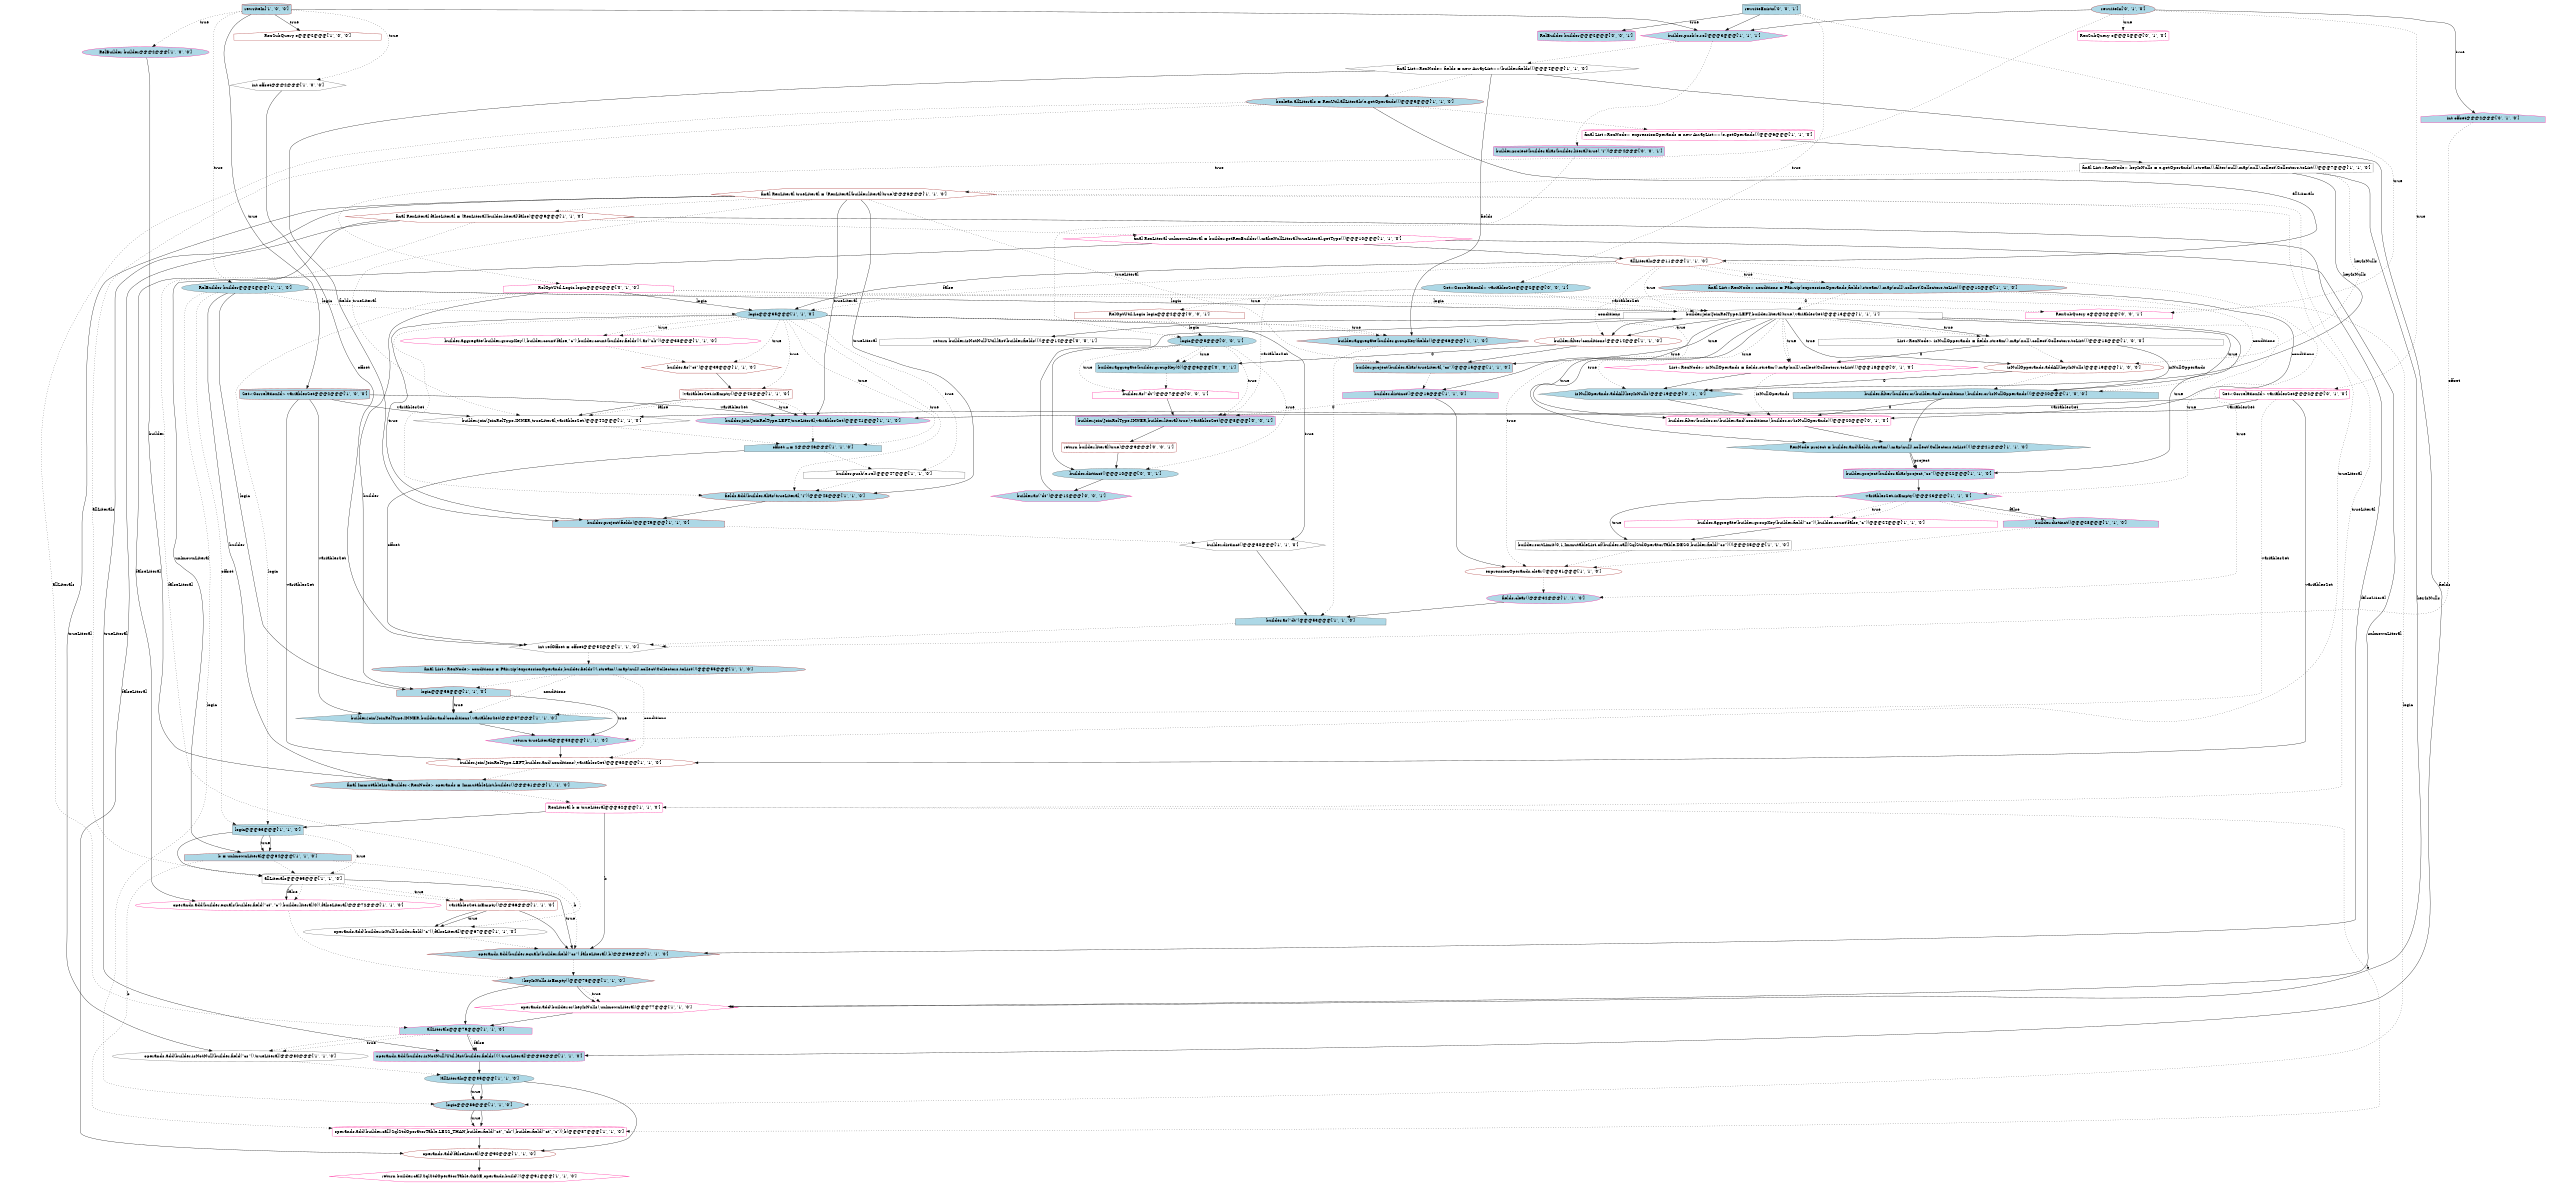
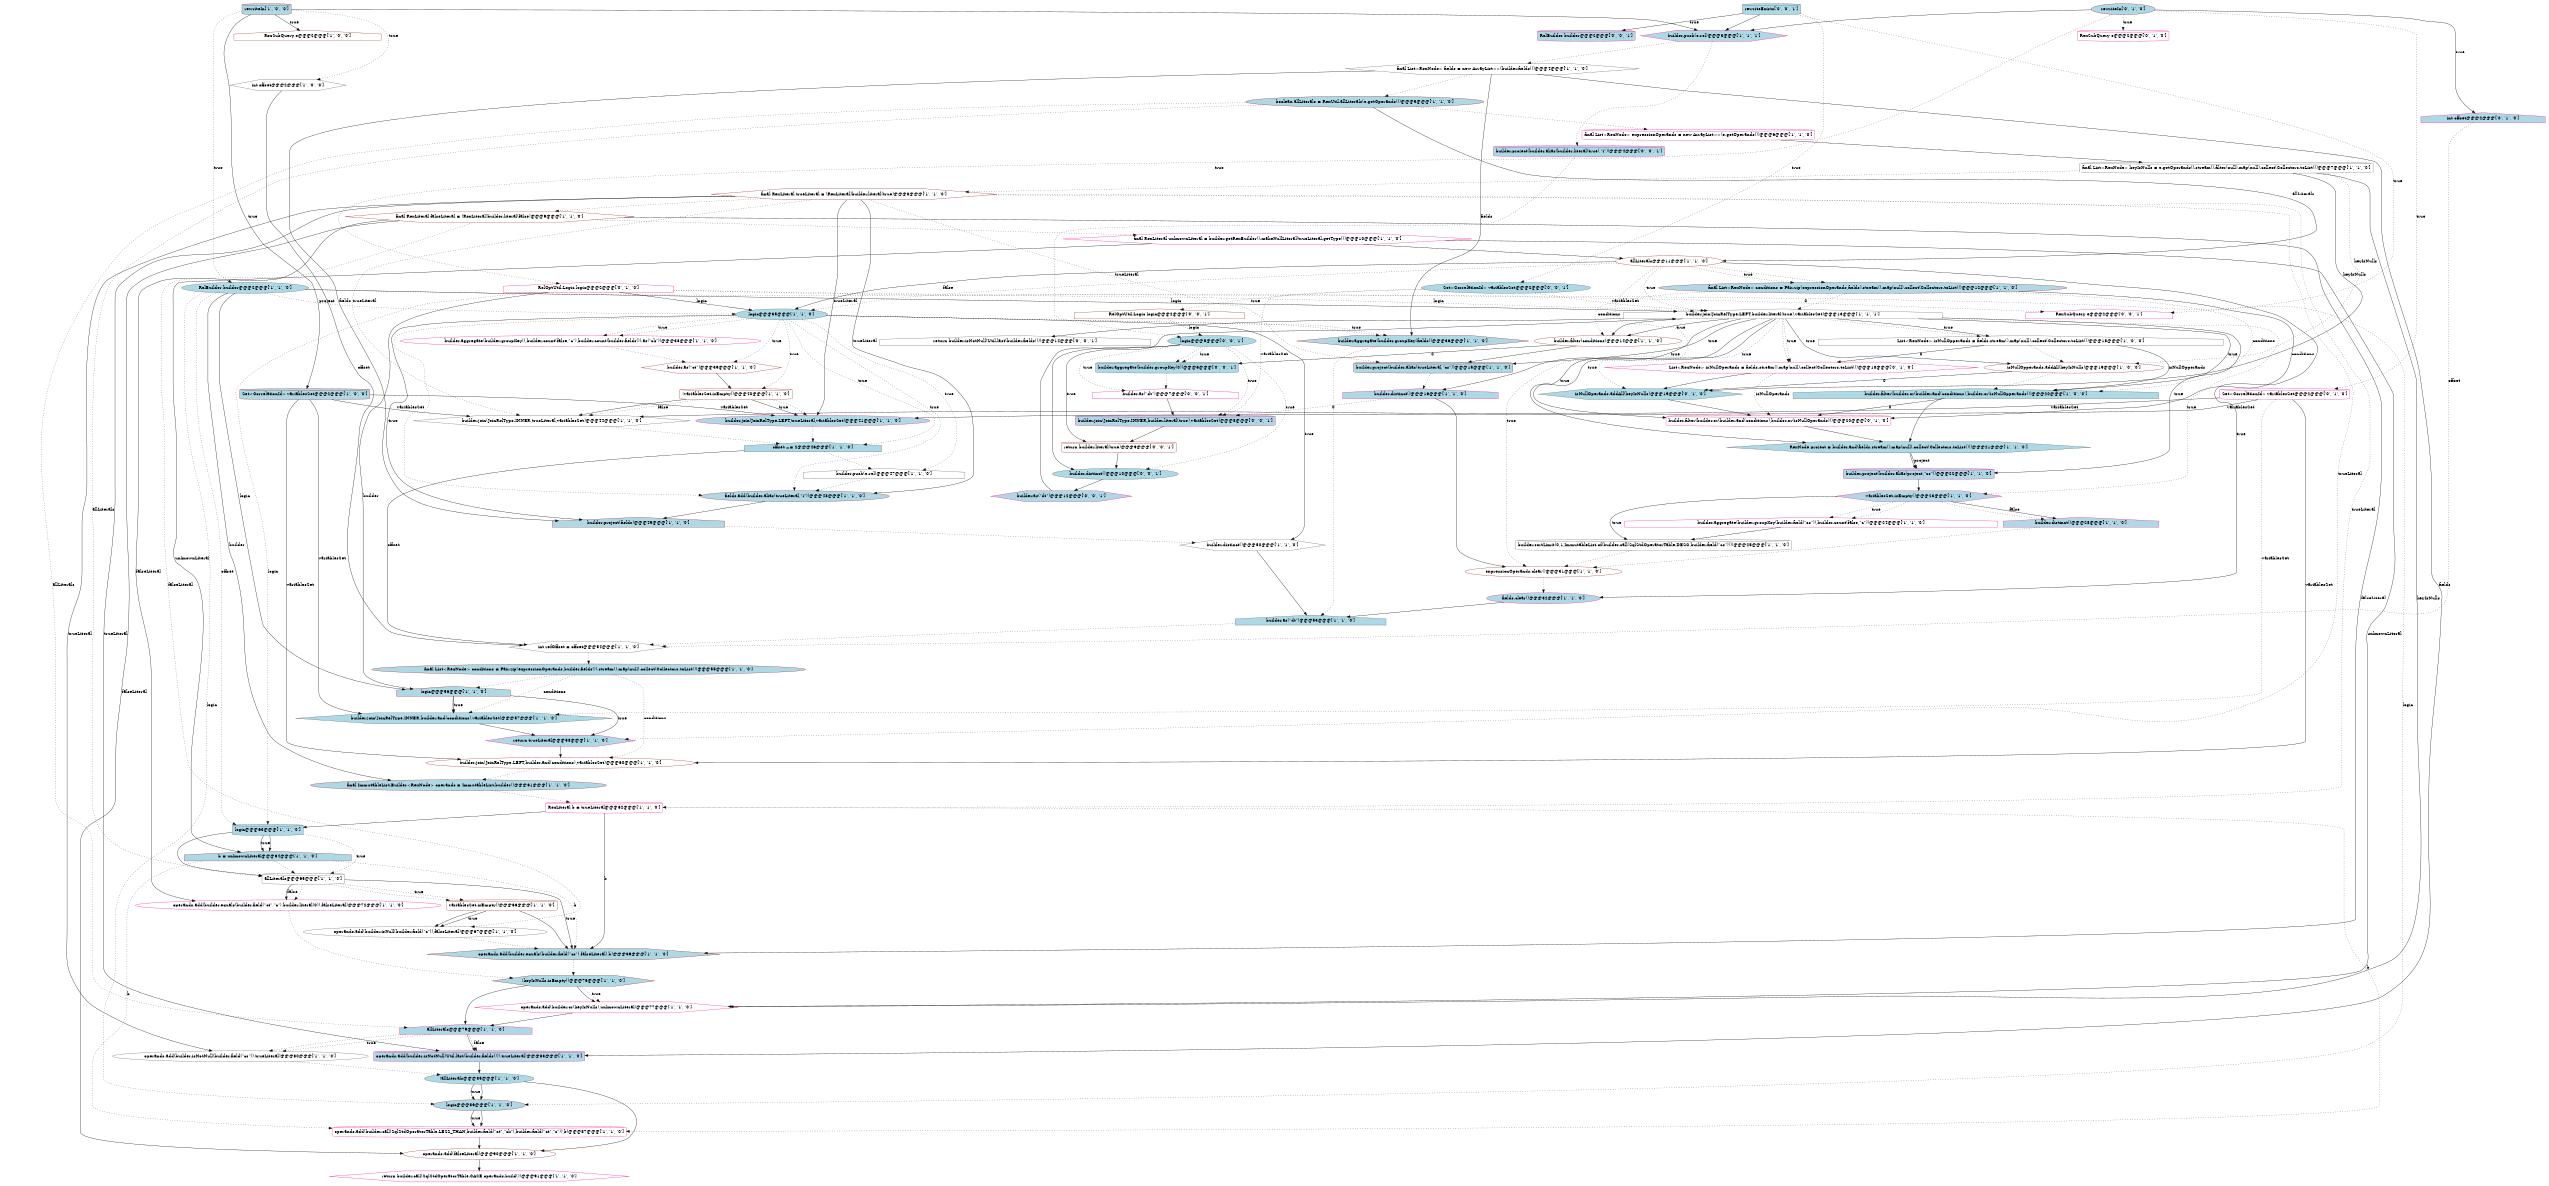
node "RelBuilder builder@@@2@@@['1', '0', '0']": removed
edge "RelBuilder builder@@@2@@@['1', '1', '0']" -> "logic@@@35@@@['1', '1', '0']": label "logic" -> "project"
edge "logic@@@5@@@['0', '0', '1']" -> "return builder.literal(true)@@@9@@@['0', '0', '1']": added, label "true"
edge "allLiterals@@@11@@@['1', '1', '0']" -> "fields.clear()@@@32@@@['1', '1', '0']": style dotted -> solid
